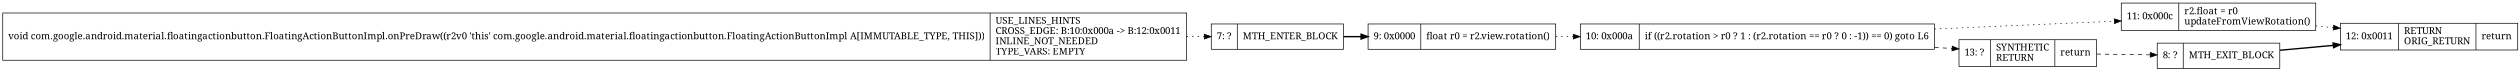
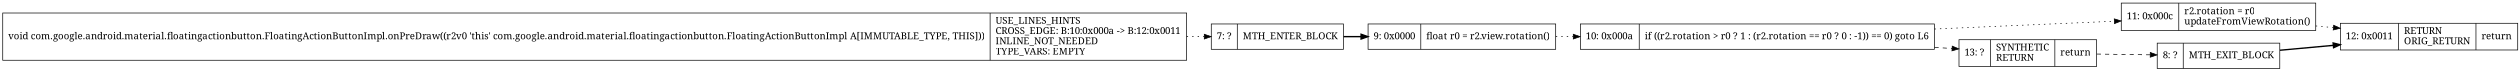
node "11: 0x000c": text "r2.float = r0" -> "r2.rotation = r0"
